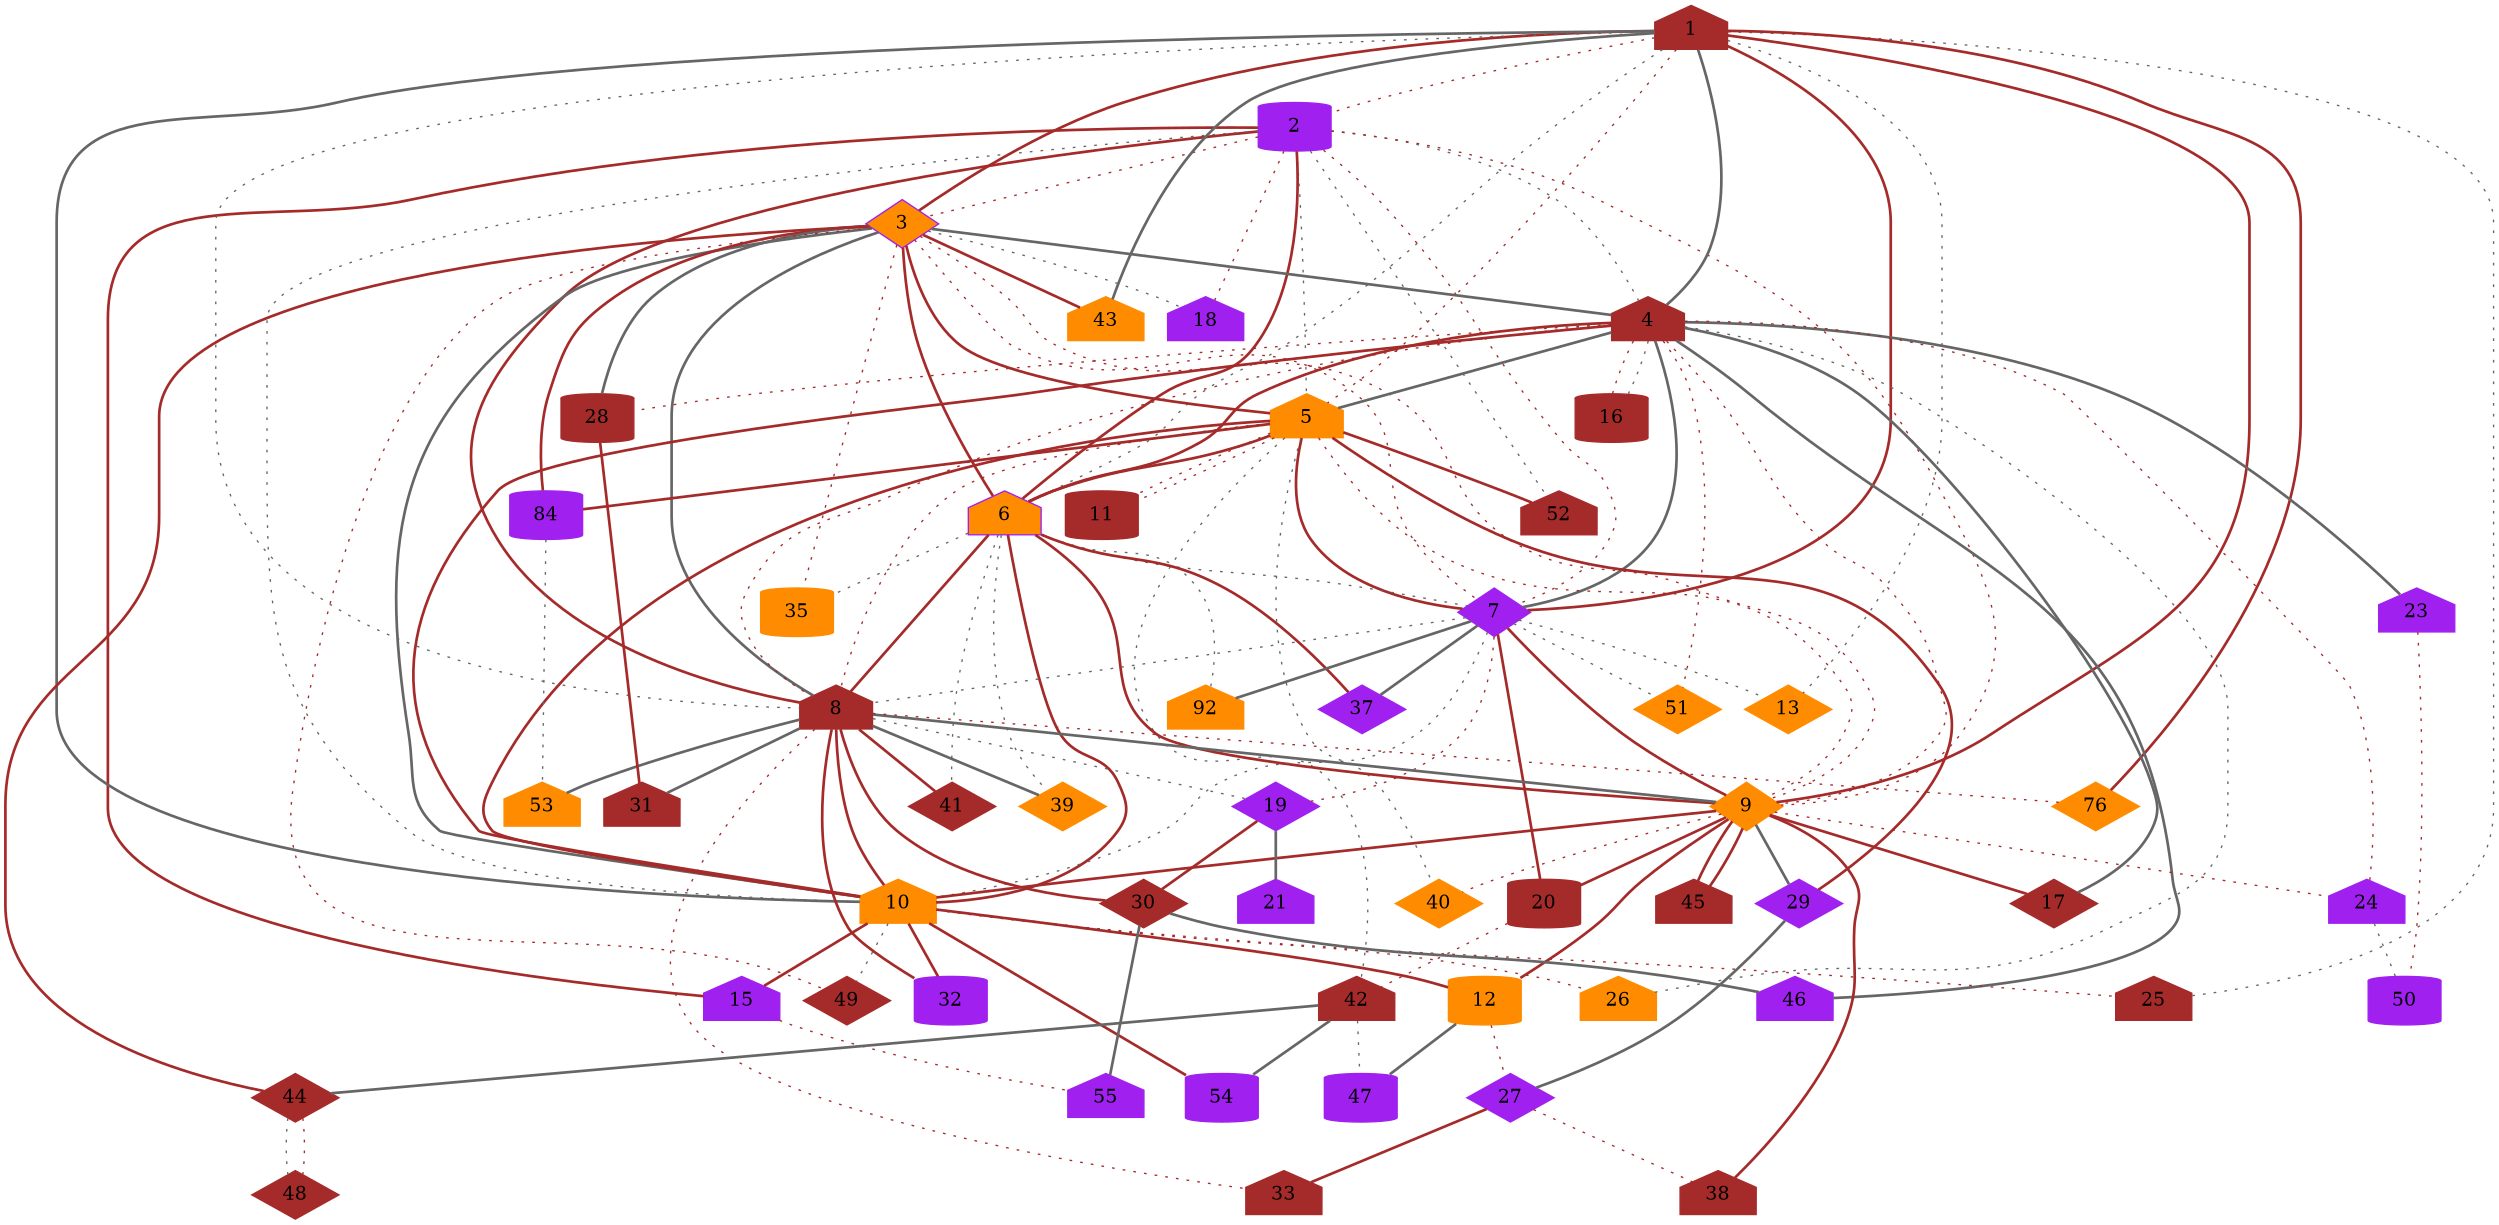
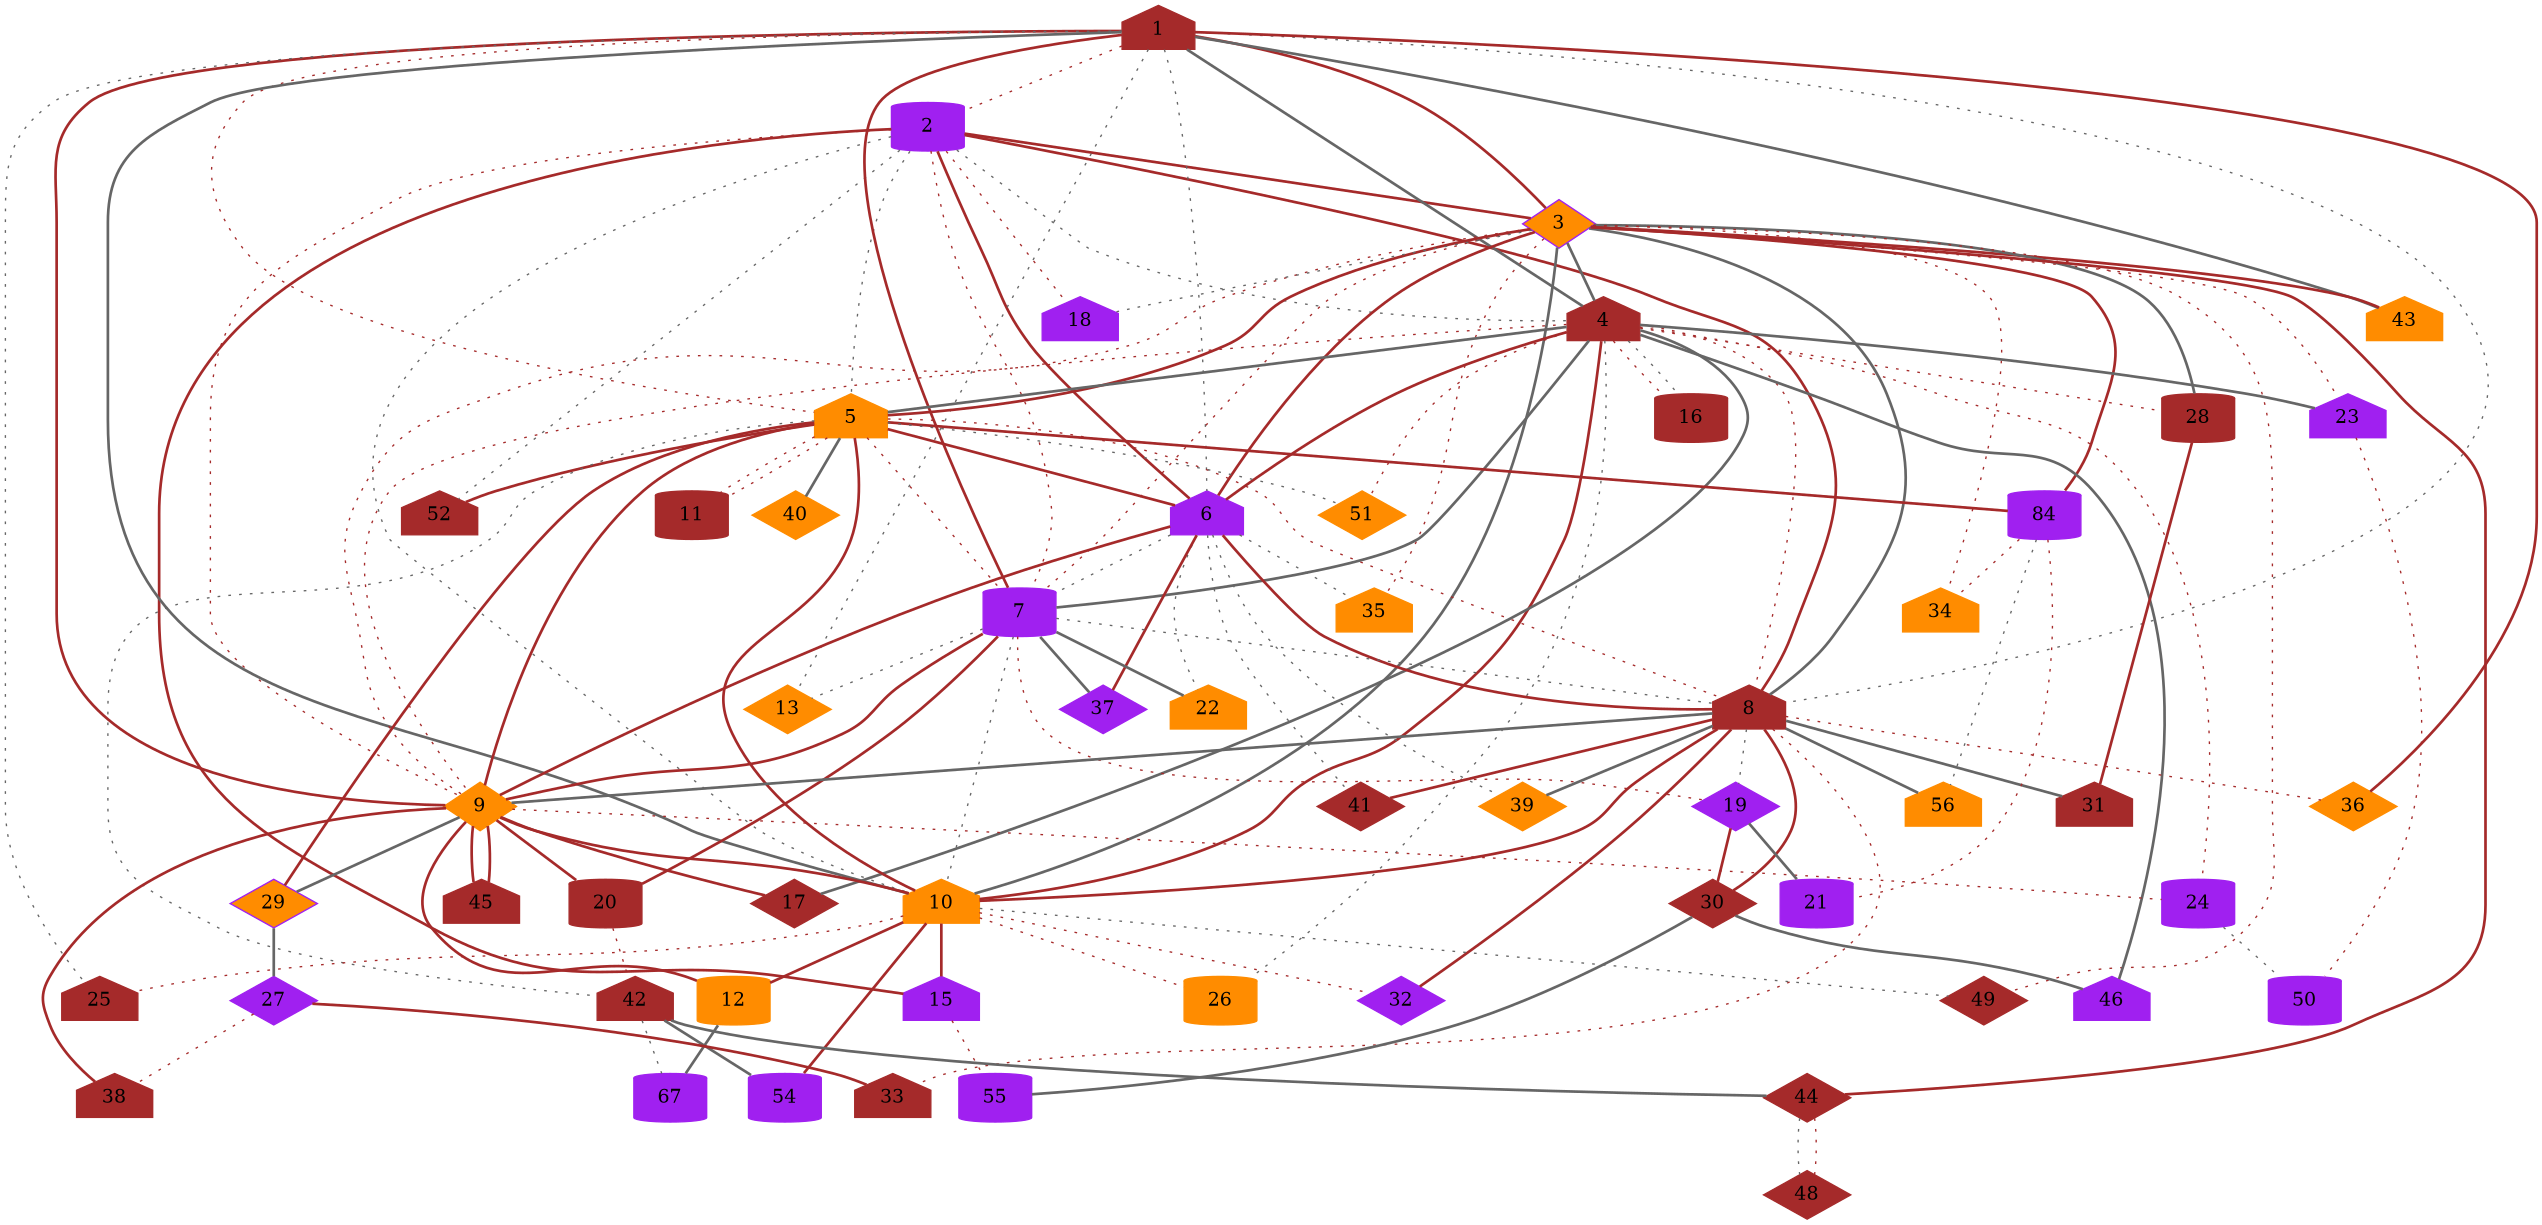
edge "2" -- "3": style dotted -> bold
edge "3" -- "23": added
node "6": fillcolor darkorange -> purple
edge "5" -- "7": style bold -> dotted
edge "5" -- "9": style dotted -> bold
node "35": shape cylinder -> house
node "7": shape diamond -> cylinder
node "34": added
edge "7" -- "51": now "5" -- "51"
edge "5" -- "40": style dotted -> bold
node "92": label "92" -> "22"
edge "84" -- "21": added
edge "6" -- "10": removed
node "53": label "53" -> "56"
node "76": label "76" -> "36"
edge "9" -- "40": removed
node "21": shape house -> cylinder
node "29": fillcolor purple -> darkorange
node "24": shape house -> cylinder
edge "10" -- "32": style bold -> dotted
node "32": shape cylinder -> diamond
node "26": shape house -> cylinder
edge "12" -- "27": removed
node "55": shape house -> cylinder
node "47": label "47" -> "67"
